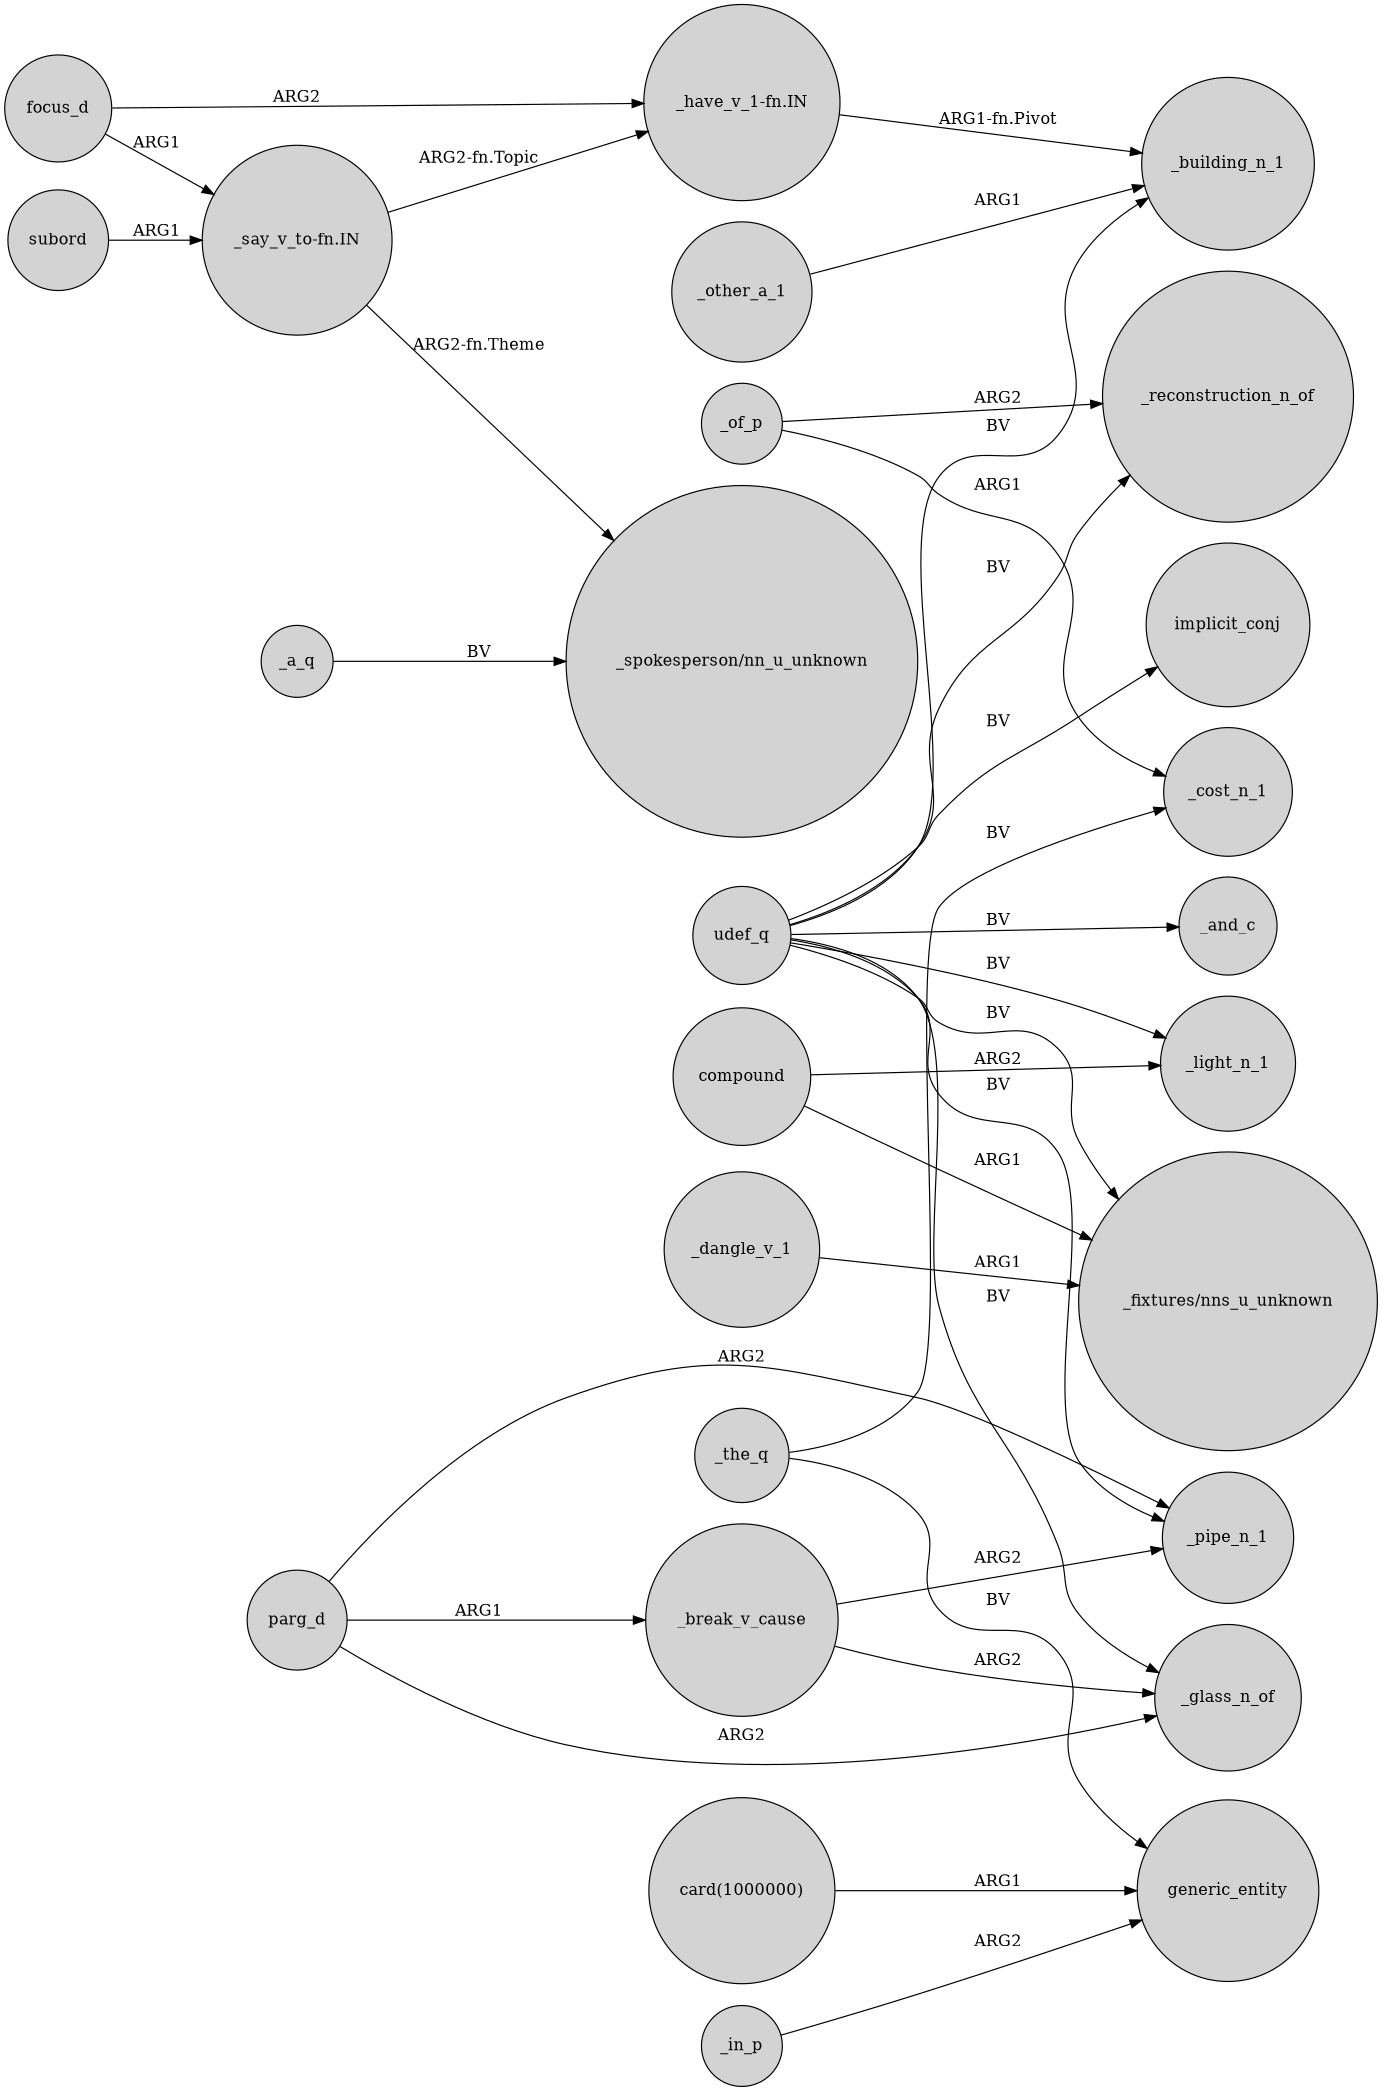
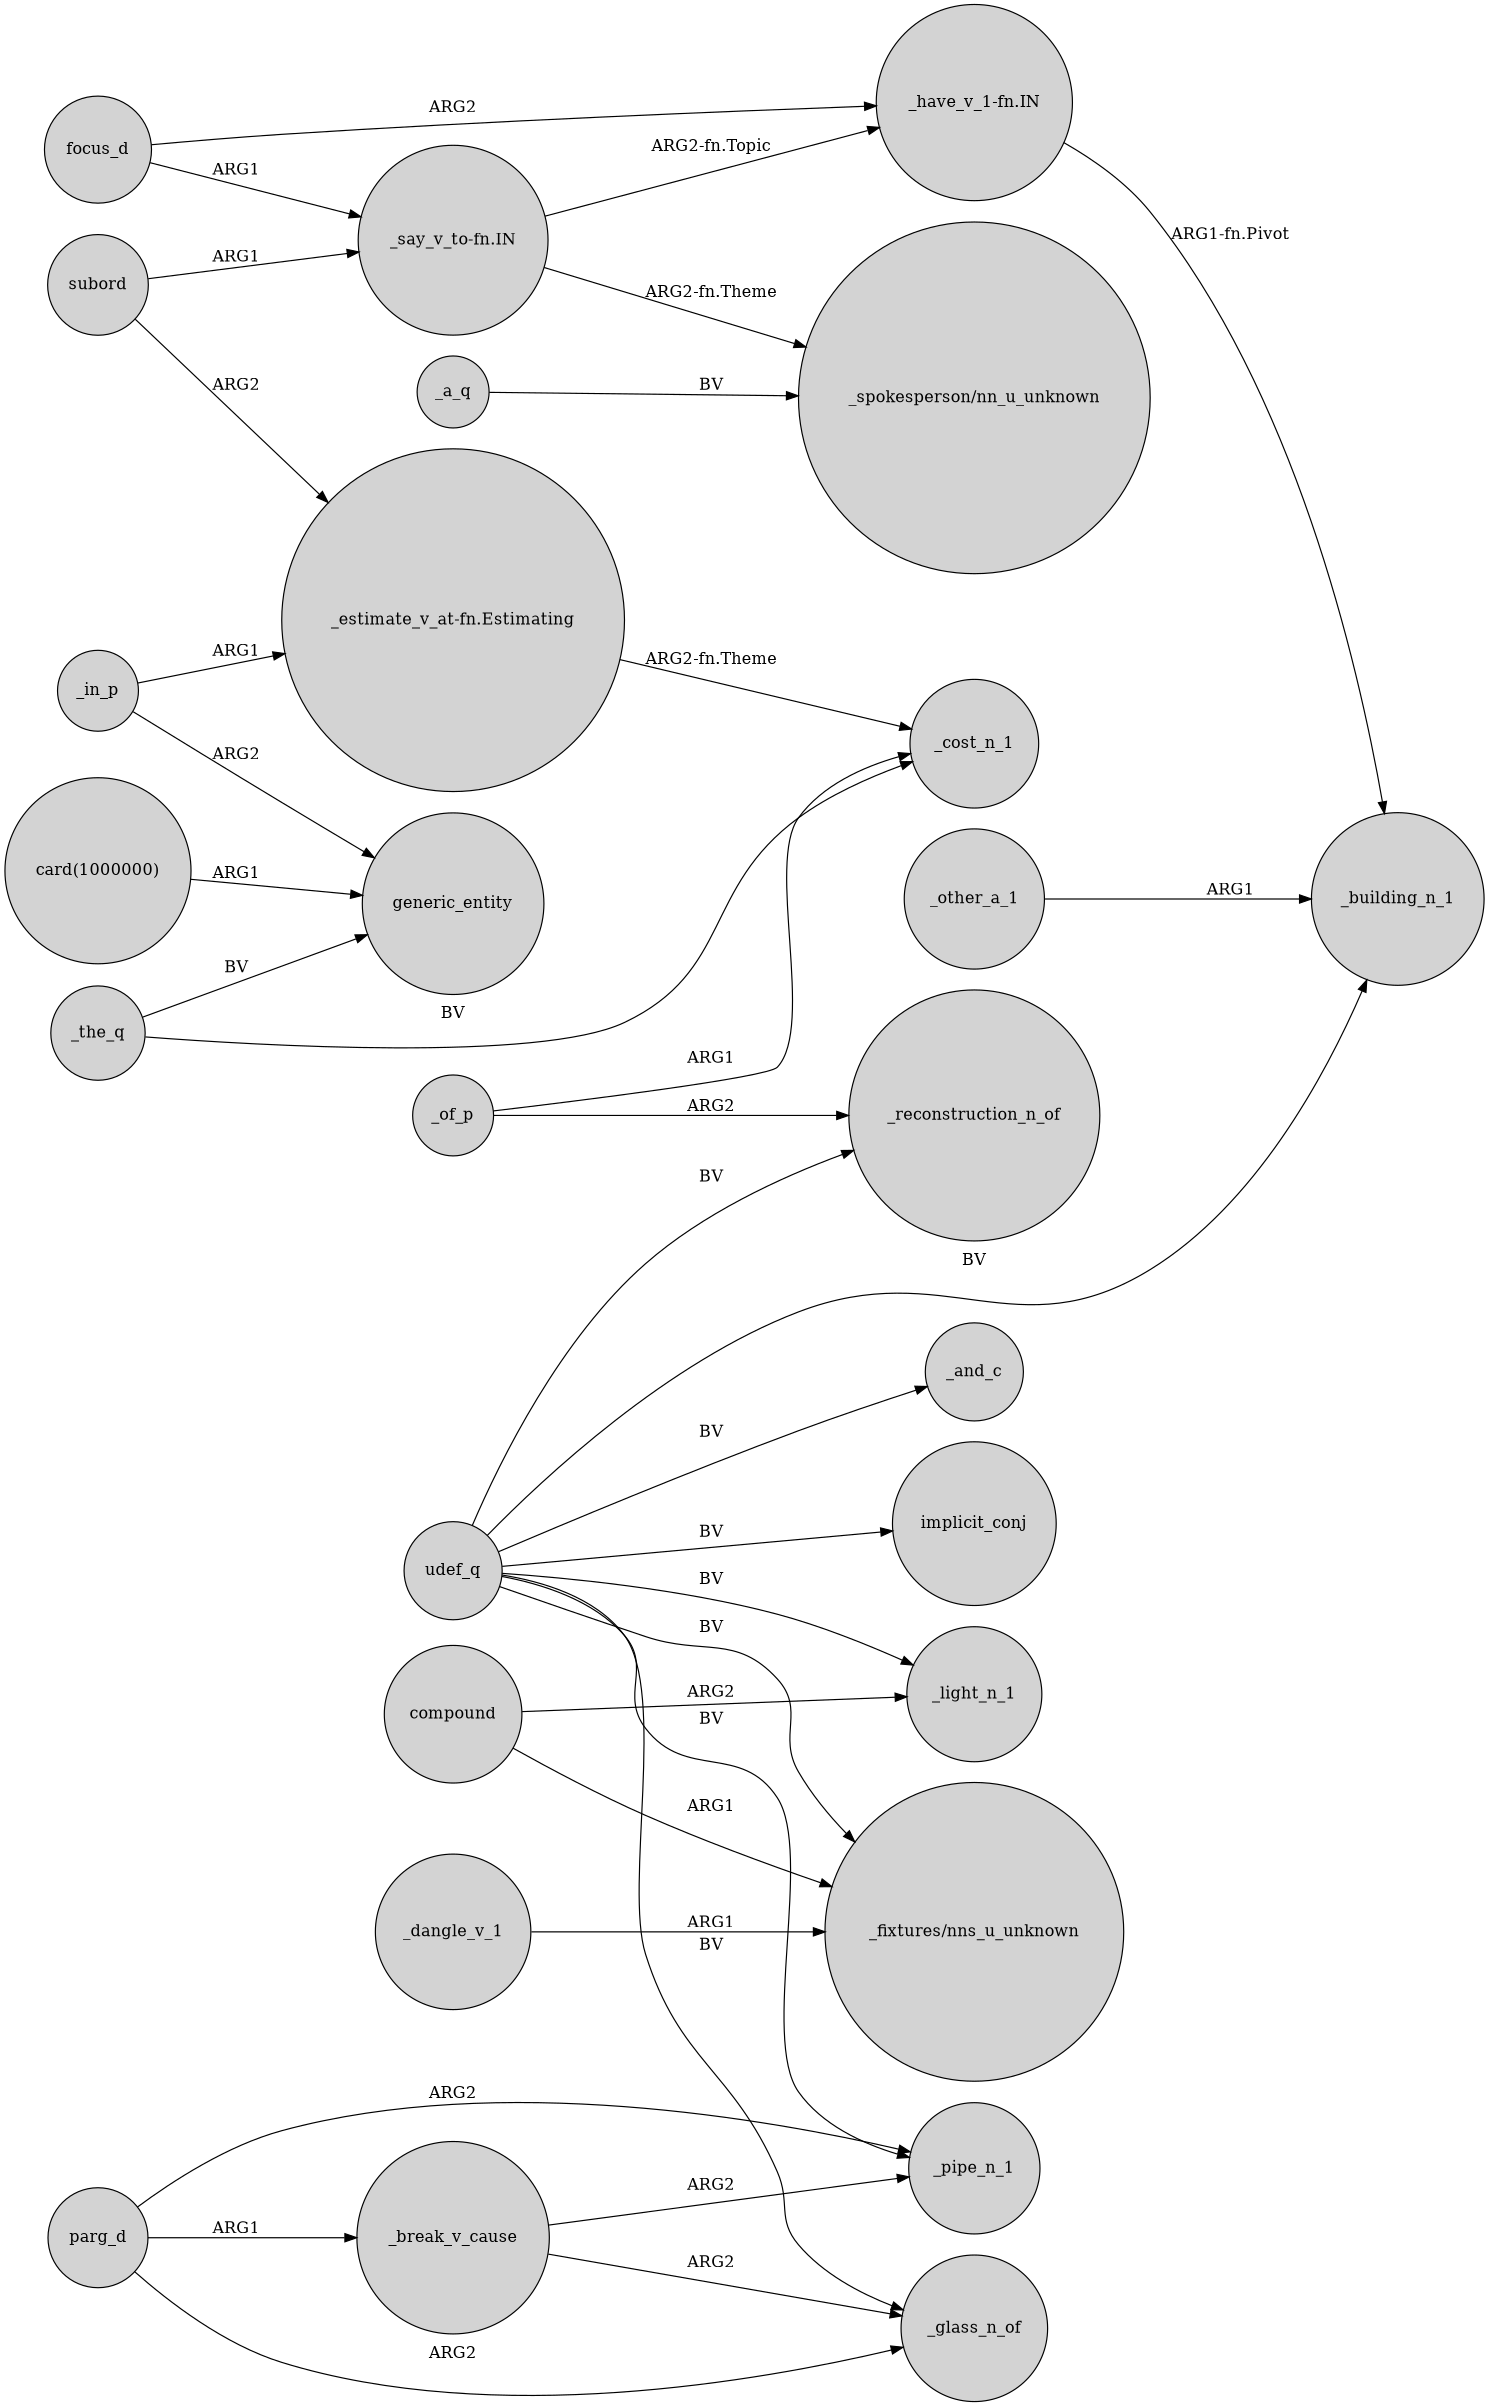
node "_estimate_v_at-fn.Estimating": added
